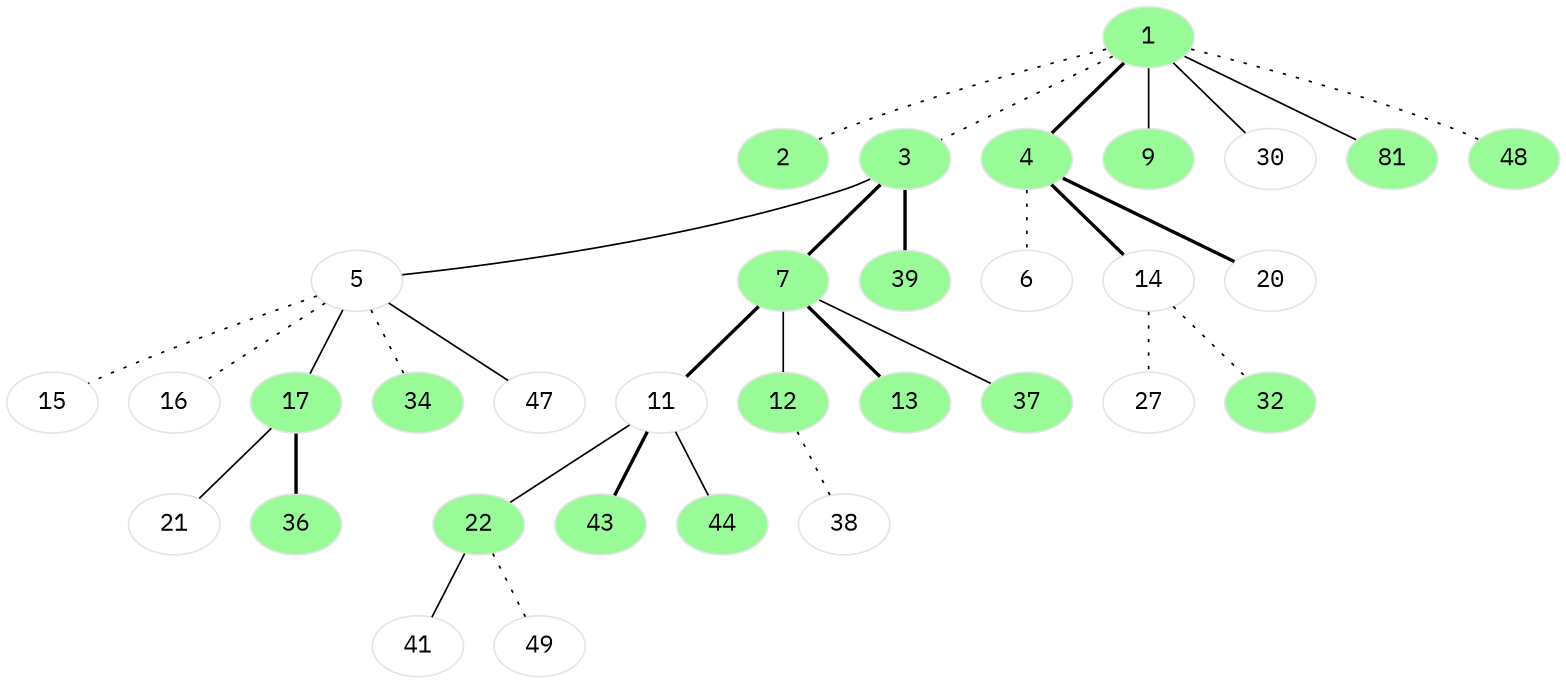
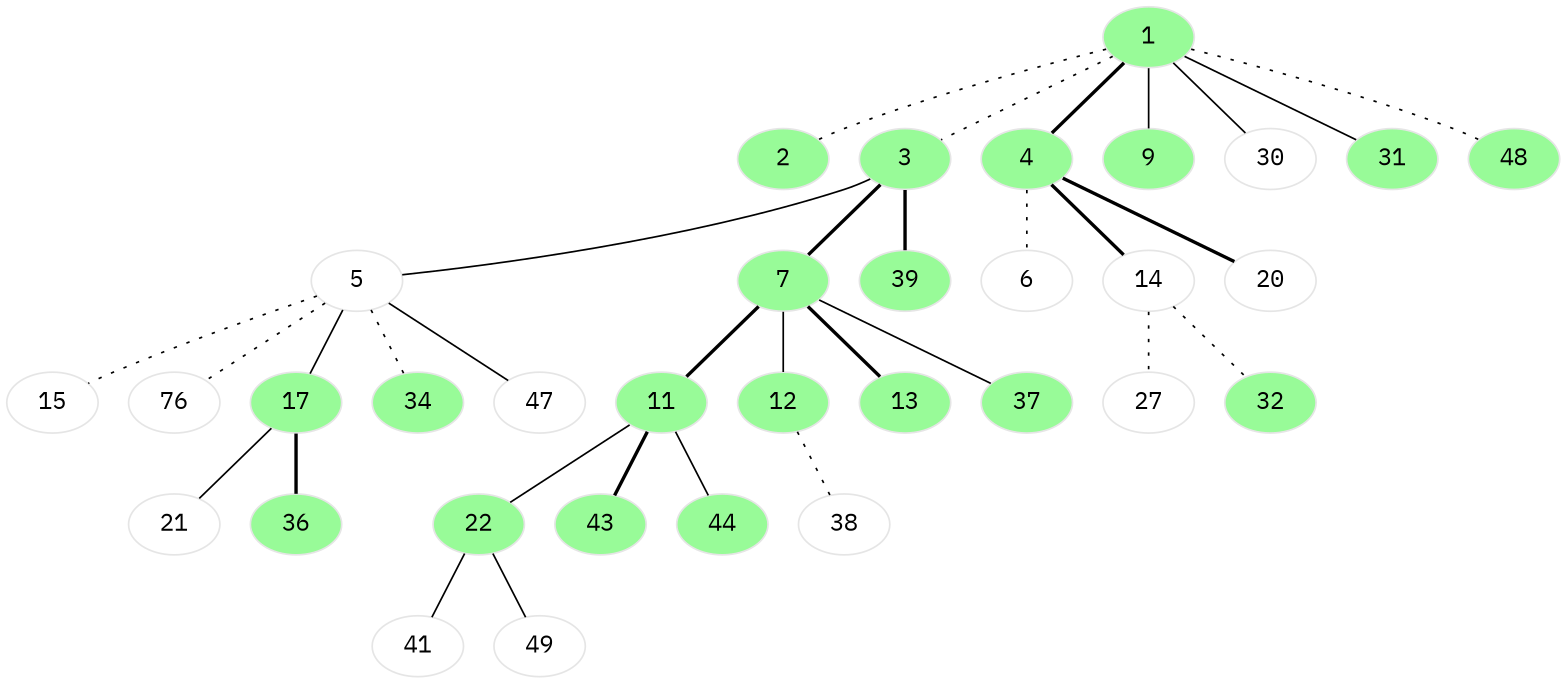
node "81": label "81" -> "31"
node "16": label "16" -> "76"
node "11": fillcolor white -> palegreen
edge "22" -- "49": style dotted -> solid
